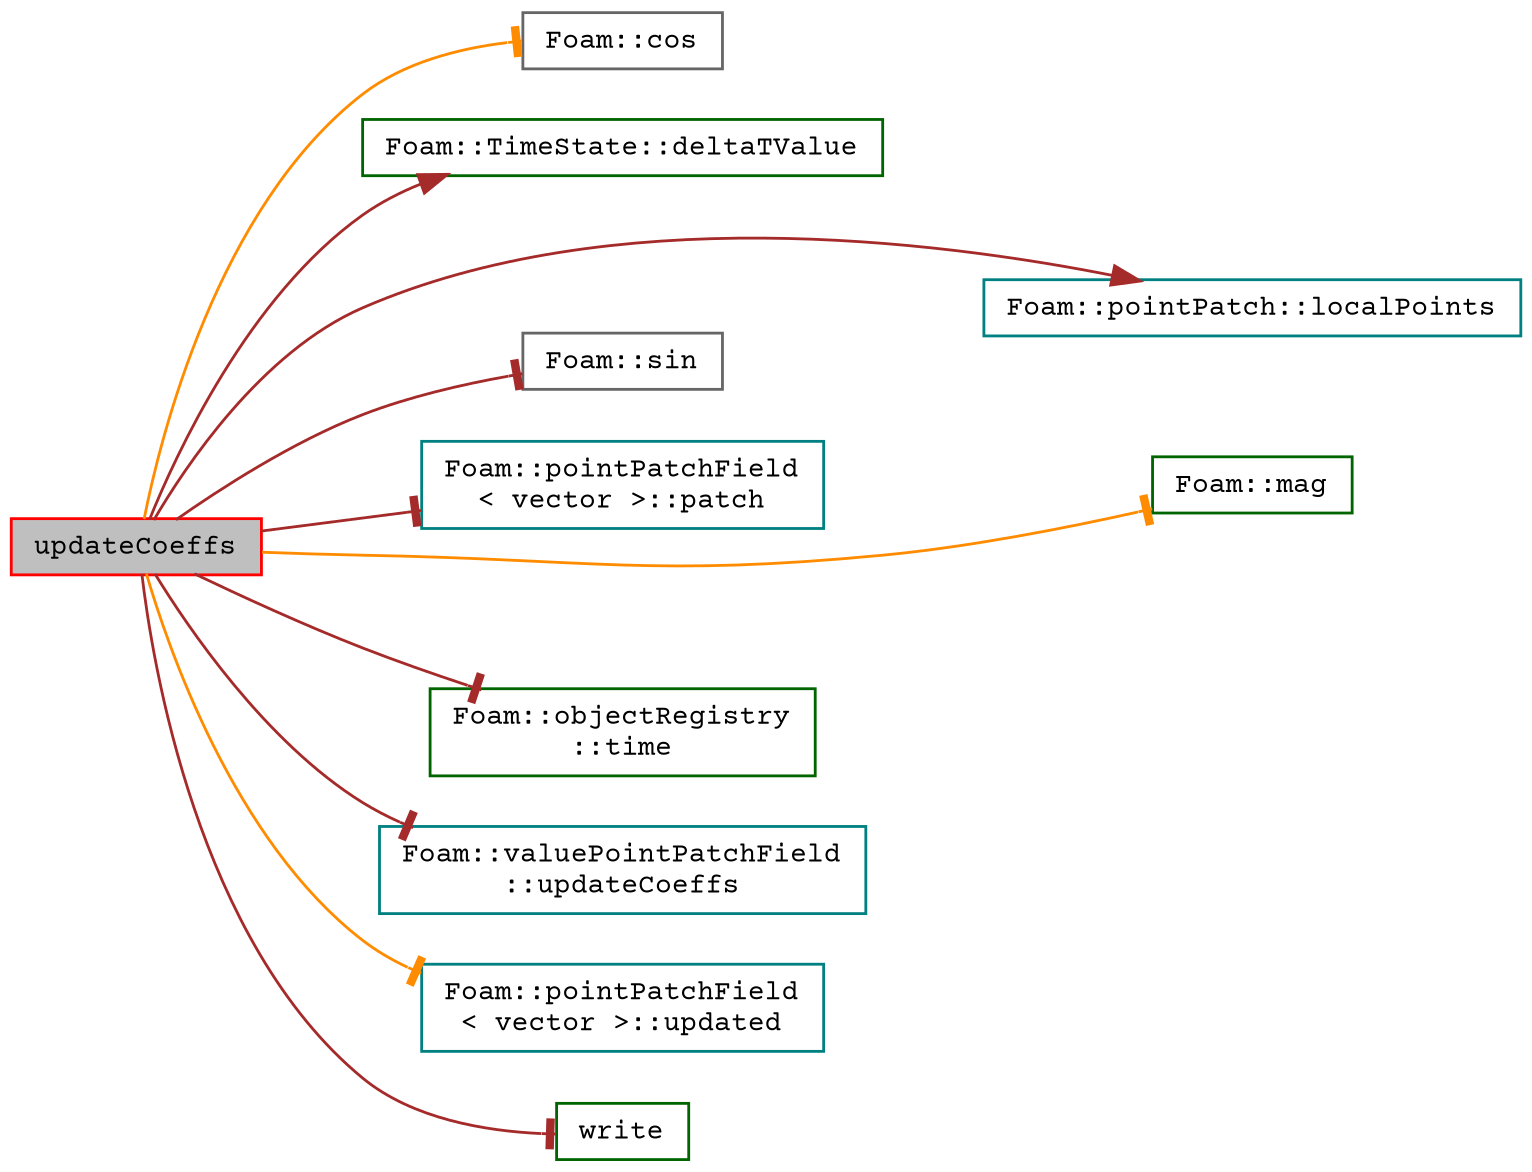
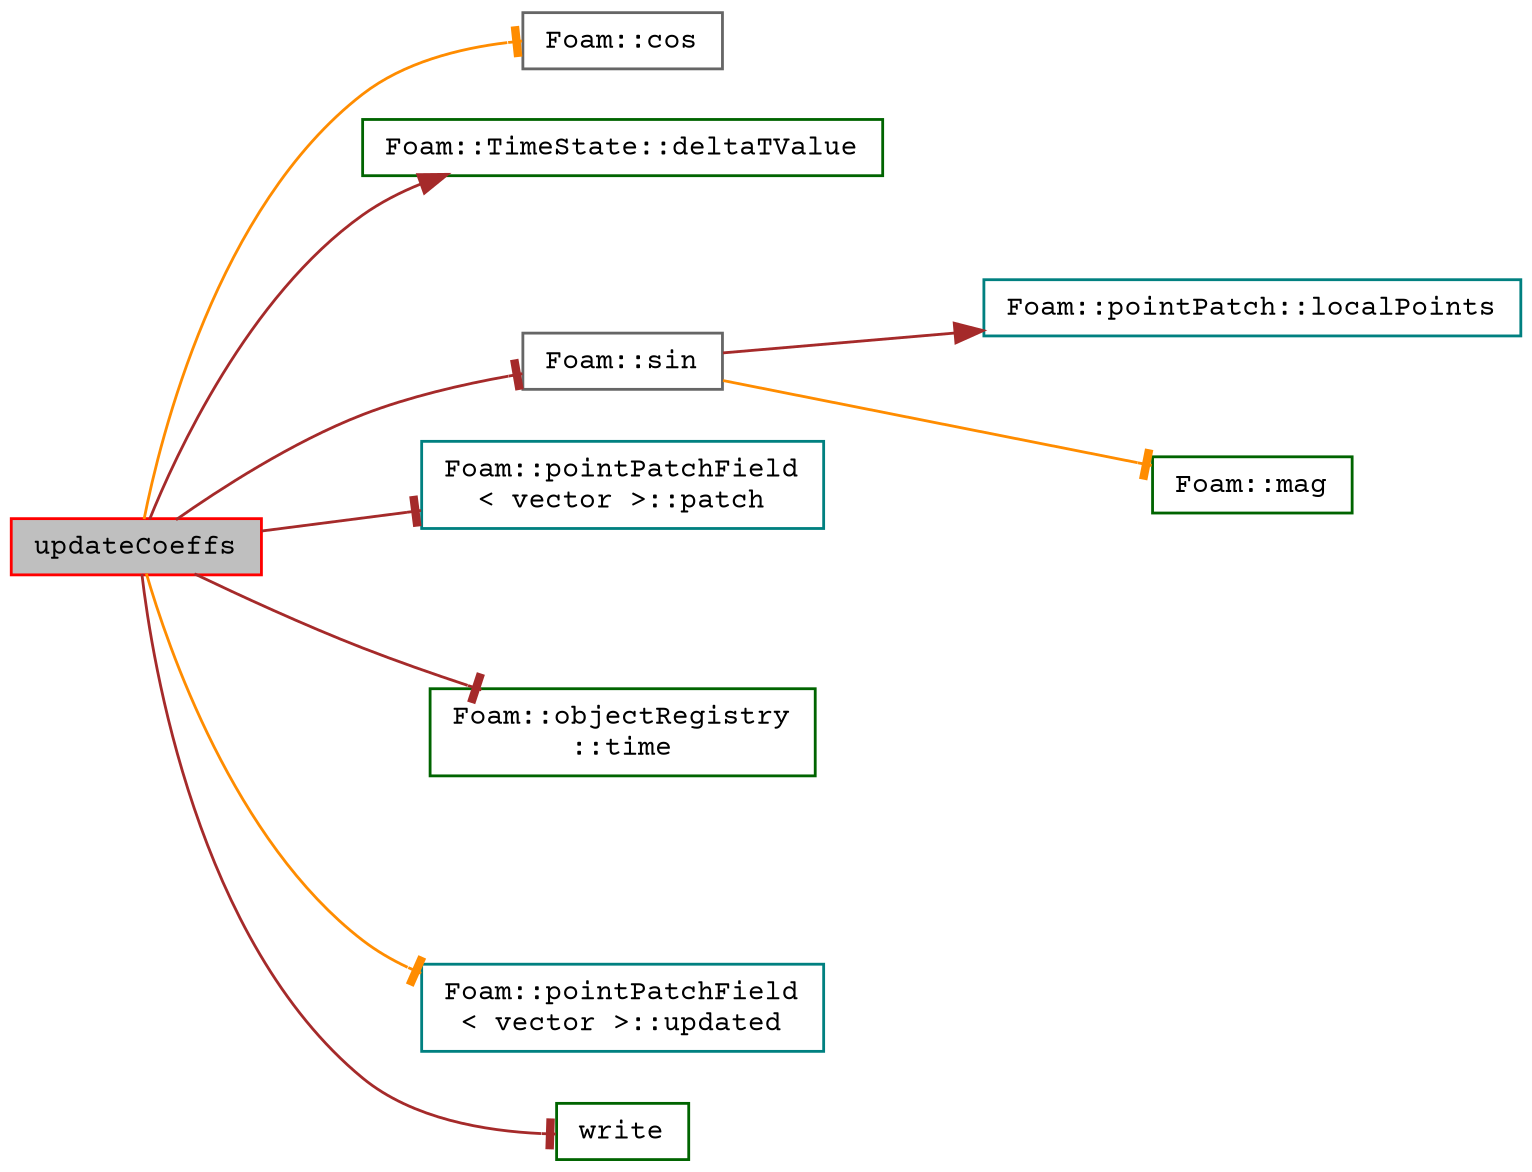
edge "updateCoeffs" -> "Foam::pointPatch::localPoints": now "Foam::sin" -> "Foam::pointPatch::localPoints"
edge "updateCoeffs" -> "Foam::mag": now "Foam::sin" -> "Foam::mag"
node "Foam::valuePointPatchField ::updateCoeffs": removed
